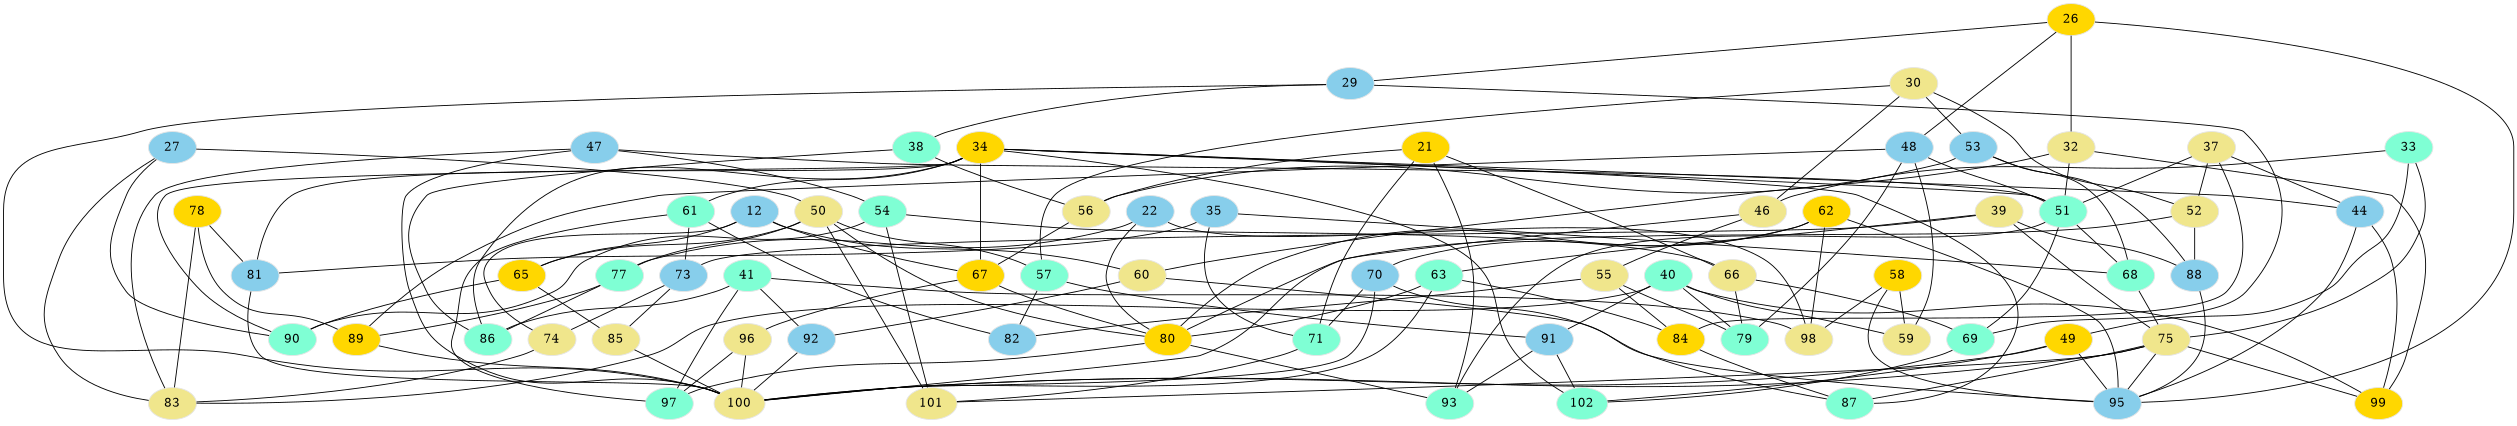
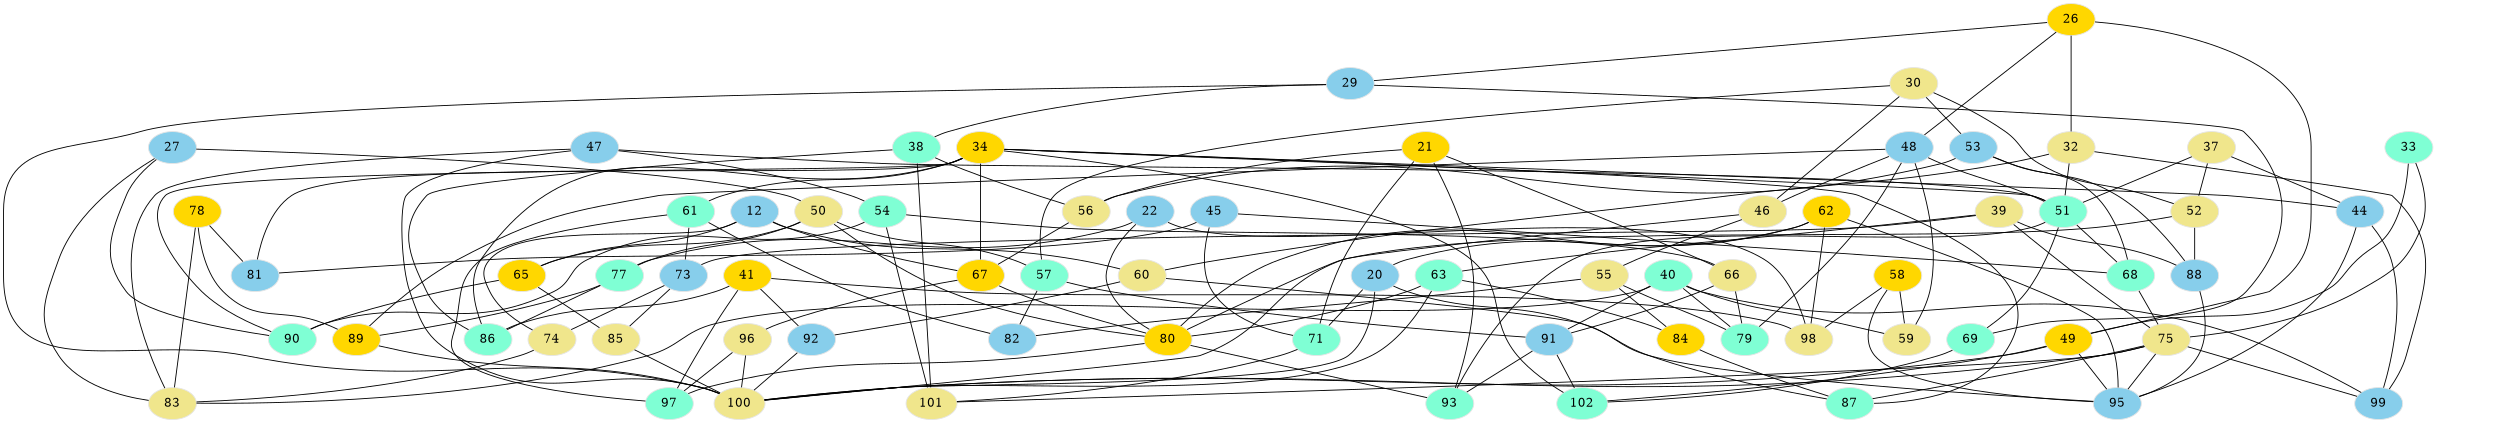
edge "33" -- "46": now "48" -- "46"
edge "26" -- "95": now "26" -- "49"
node "35": label "35" -> "45"
node "41": fillcolor aquamarine -> gold
node "70": label "70" -> "20"
edge "66" -- "69": now "66" -- "91"
edge "50" -- "101": now "38" -- "101"
edge "37" -- "84": removed
edge "81" -- "100": removed
node "99": fillcolor gold -> skyblue
